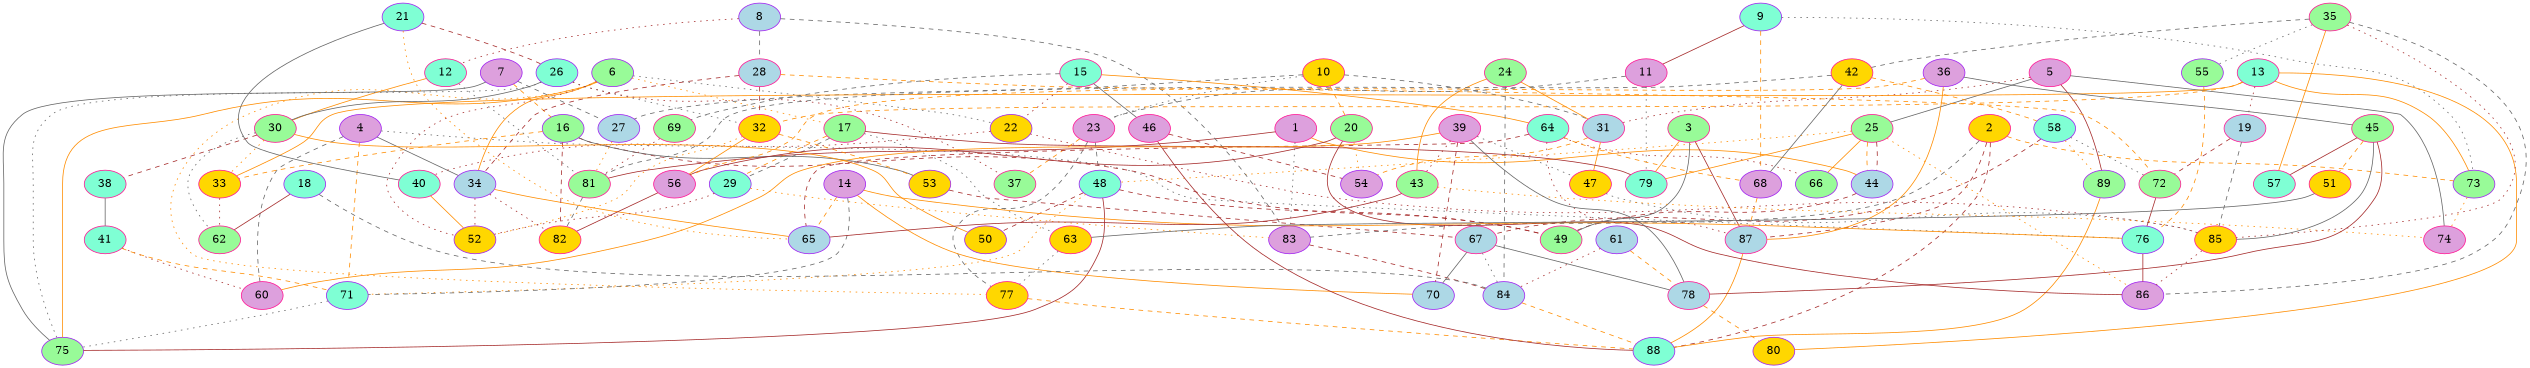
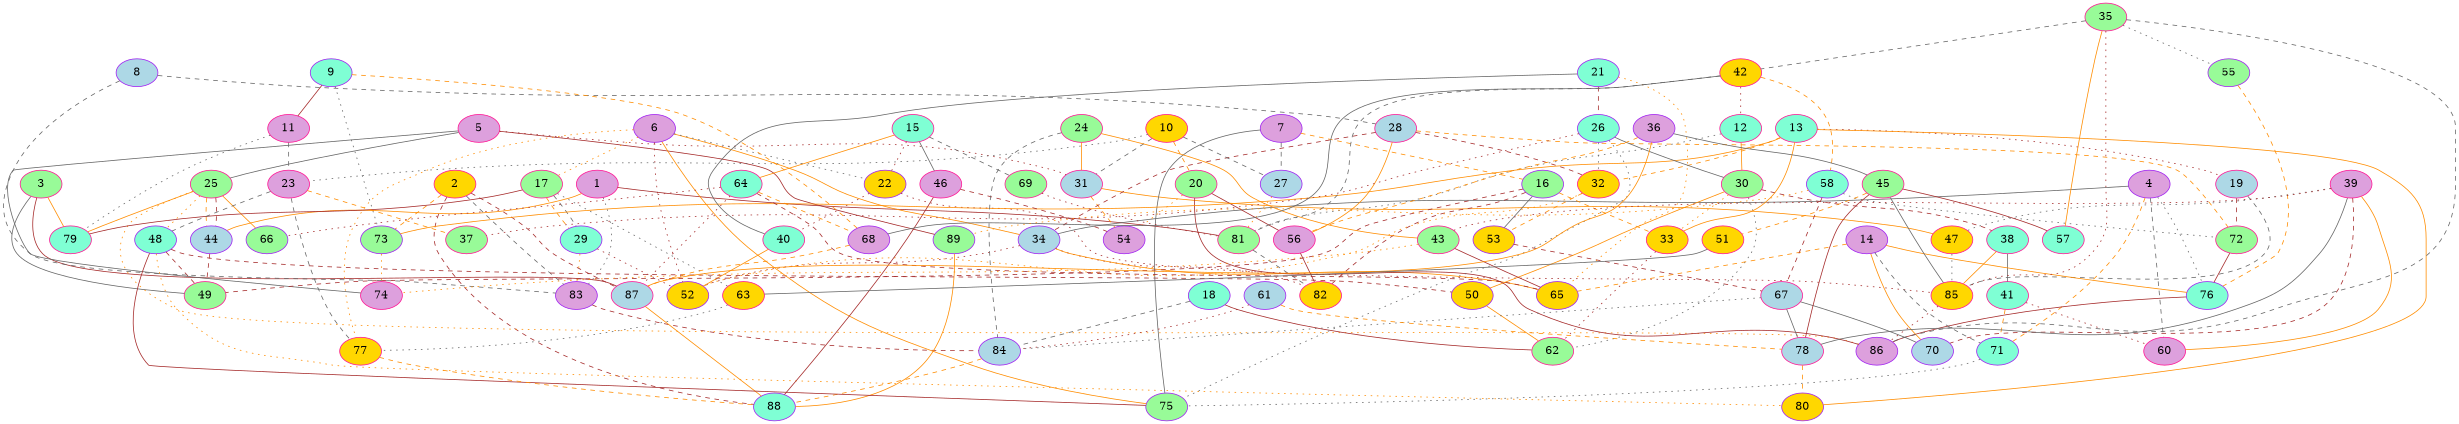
edge "8" -- "12": now "42" -- "12"
node "6": fillcolor palegreen -> plum
edge "32" -- "56": now "28" -- "56"
node "65": fillcolor lightblue -> gold
edge "38" -- "85": added
edge "48" -- "71": now "48" -- "80"
edge "50" -- "62": added
